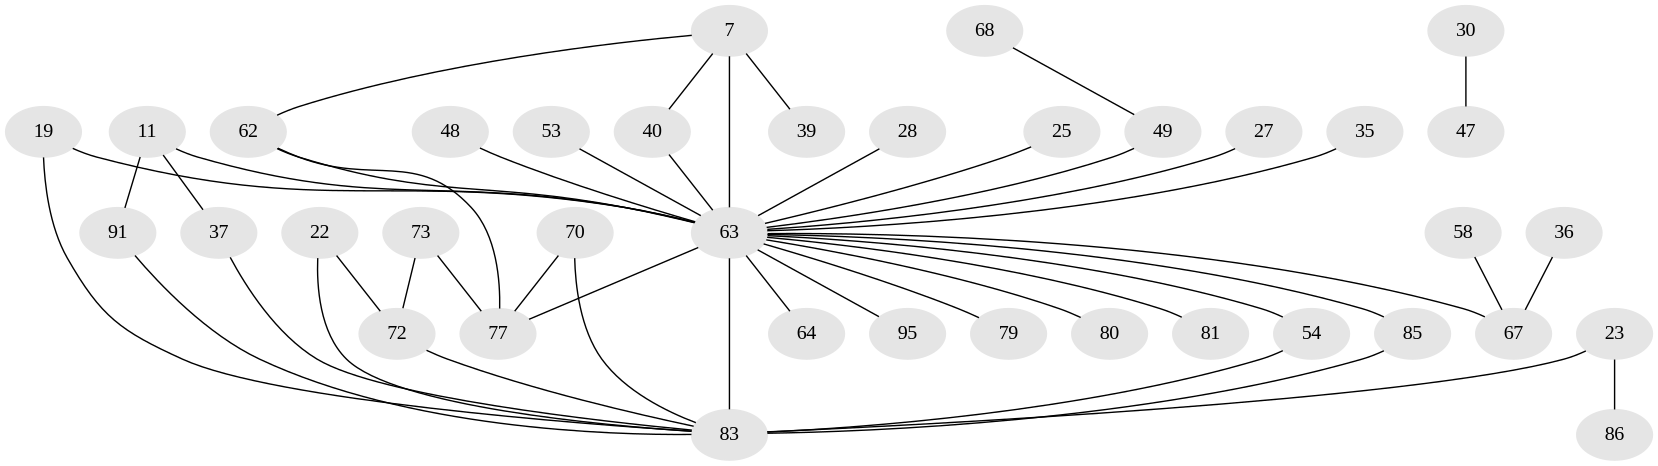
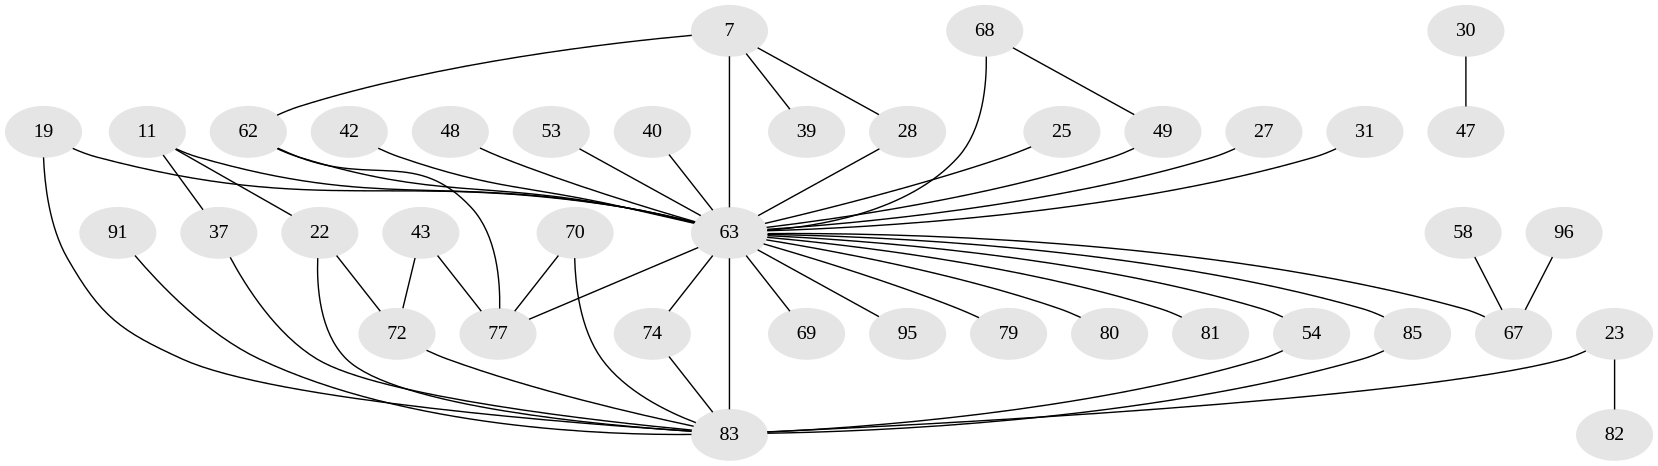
edge "7" -- "40": now "7" -- "28"
node "42": added
node "35": label "35" -> "31"
edge "68" -- "63": added
edge "11" -- "91": now "11" -- "22"
node "73": label "73" -> "43"
node "36": label "36" -> "96"
node "74": added
node "64": label "64" -> "69"
node "86": label "86" -> "82"
